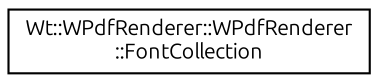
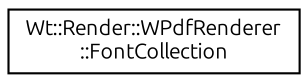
node "Wt::WPdfRenderer::WPdfRenderer ::FontCollection": label "Wt::WPdfRenderer::WPdfRenderer ::FontCollection" -> "Wt::Render::WPdfRenderer ::FontCollection"
